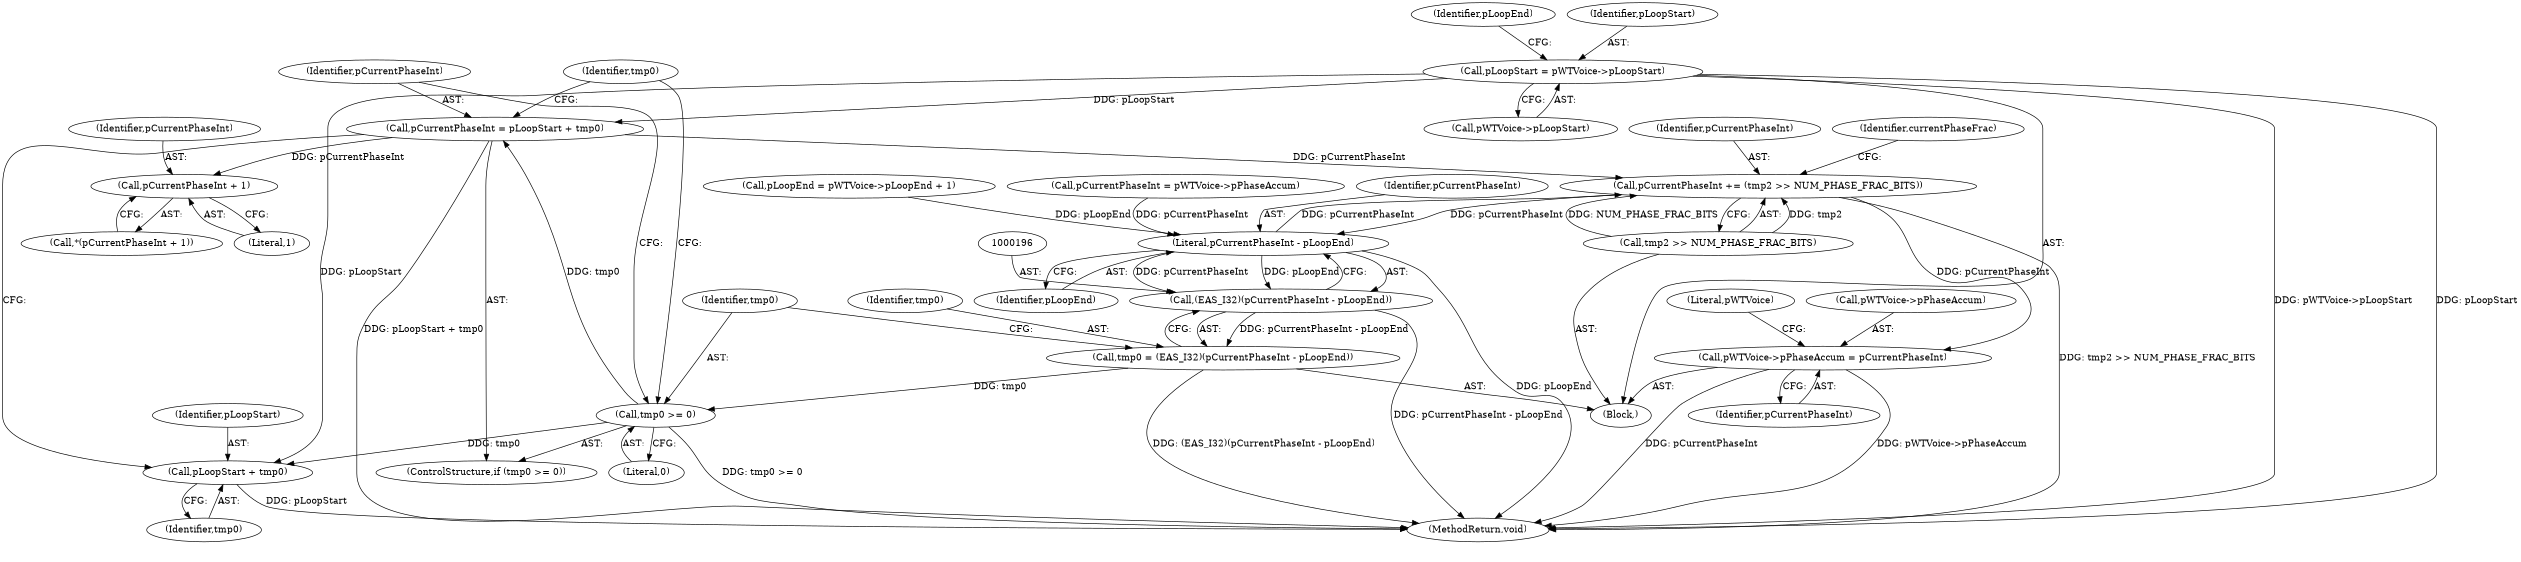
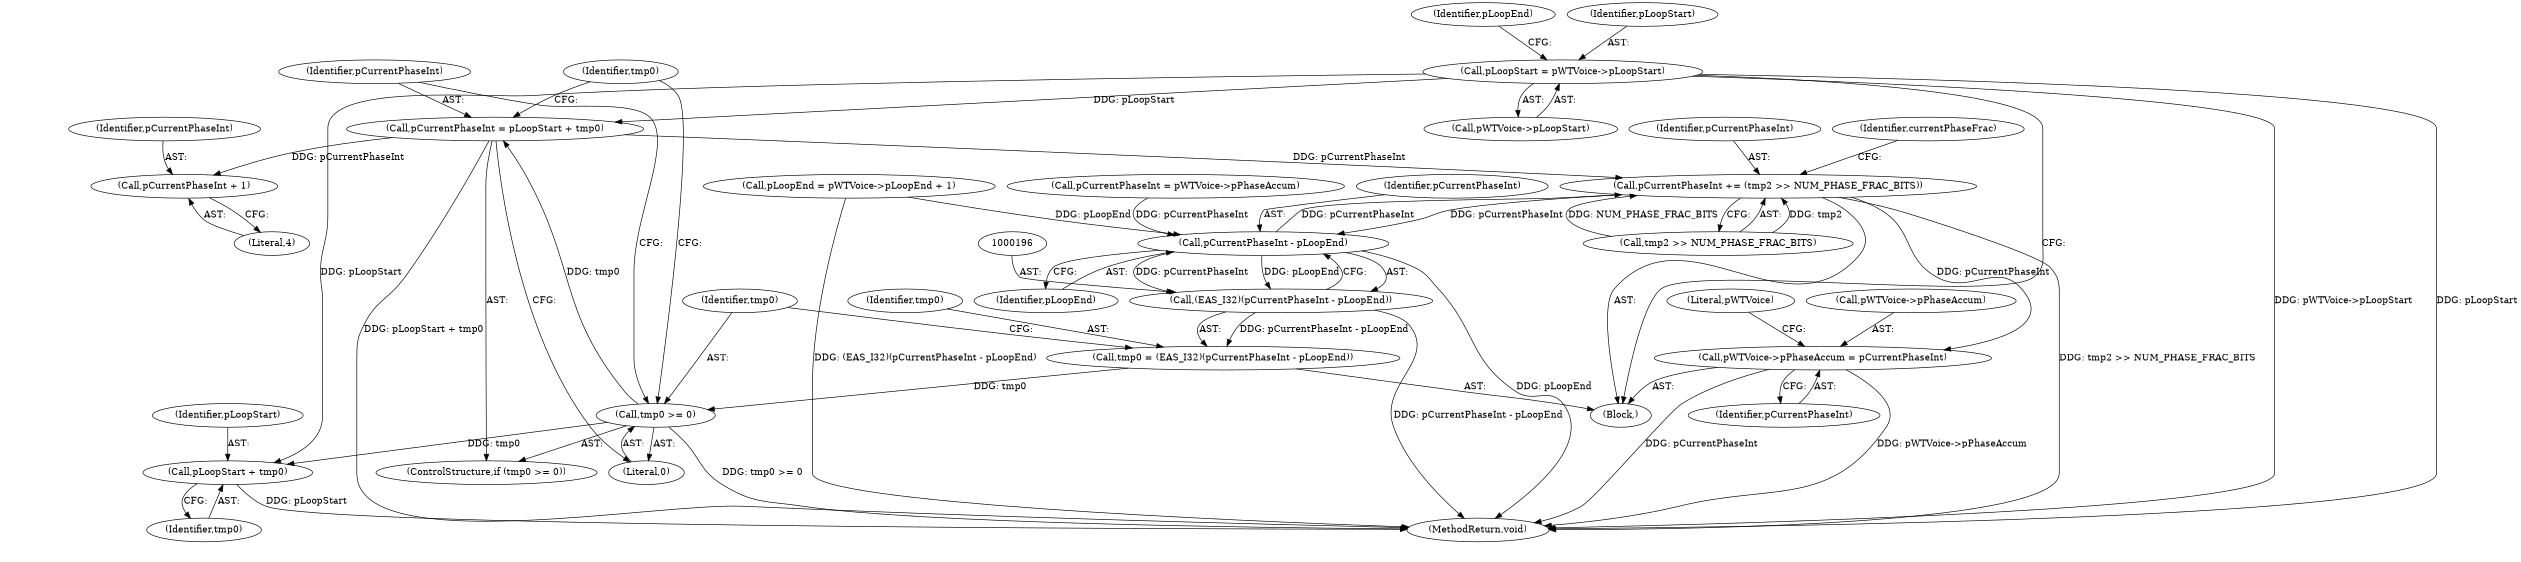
edge "(Call,pLoopStart = pWTVoice->pLoopStart)" -> "(Call,pWTVoice->pLoopStart)": label "CFG: " -> "AST: "
edge "(Call,pCurrentPhaseInt = pLoopStart + tmp0)" -> "(Call,pLoopStart + tmp0)": now "(Call,pCurrentPhaseInt = pLoopStart + tmp0)" -> "(Literal,0)"
node "(Call,*(pCurrentPhaseInt + 1))": removed
node "(Literal,1)": label "(Literal,1)" -> "(Literal,4)"
node "(Literal,pCurrentPhaseInt - pLoopEnd)": label "(Literal,pCurrentPhaseInt - pLoopEnd)" -> "(Call,pCurrentPhaseInt - pLoopEnd)"
edge "(Call,pLoopStart = pWTVoice->pLoopStart)" -> "(Block,)": label "AST: " -> "CFG: "
edge "(Call,tmp2 >> NUM_PHASE_FRAC_BITS)" -> "(Block,)": now "(Call,pCurrentPhaseInt += (tmp2 >> NUM_PHASE_FRAC_BITS))" -> "(Block,)"
edge "(Call,tmp0 = (EAS_I32)(pCurrentPhaseInt - pLoopEnd))" -> "(Call,(EAS_I32)(pCurrentPhaseInt - pLoopEnd))": removed, label "CFG:"
edge "(Call,tmp0 >= 0)" -> "(Literal,0)": label "CFG: " -> "AST: "
edge "(Call,tmp0 = (EAS_I32)(pCurrentPhaseInt - pLoopEnd))" -> "(MethodReturn,void)": now "(Call,pLoopEnd = pWTVoice->pLoopEnd + 1)" -> "(MethodReturn,void)"
